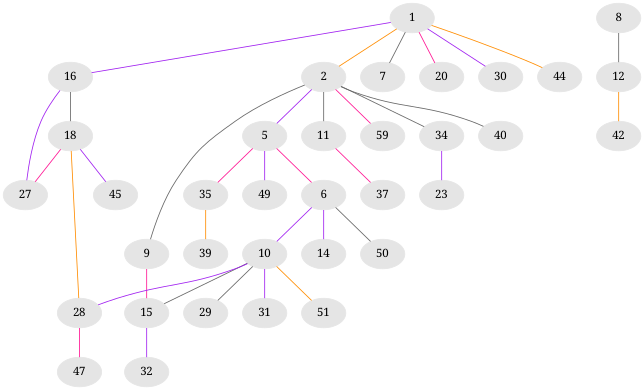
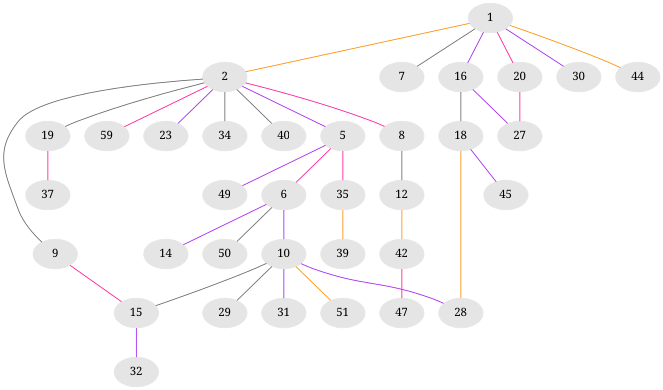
edge "2" -- "8": added
node "11": label "11" -> "19"
edge "18" -- "27": now "20" -- "27"
edge "34" -- "23": now "2" -- "23"
edge "28" -- "47": now "42" -- "47"
